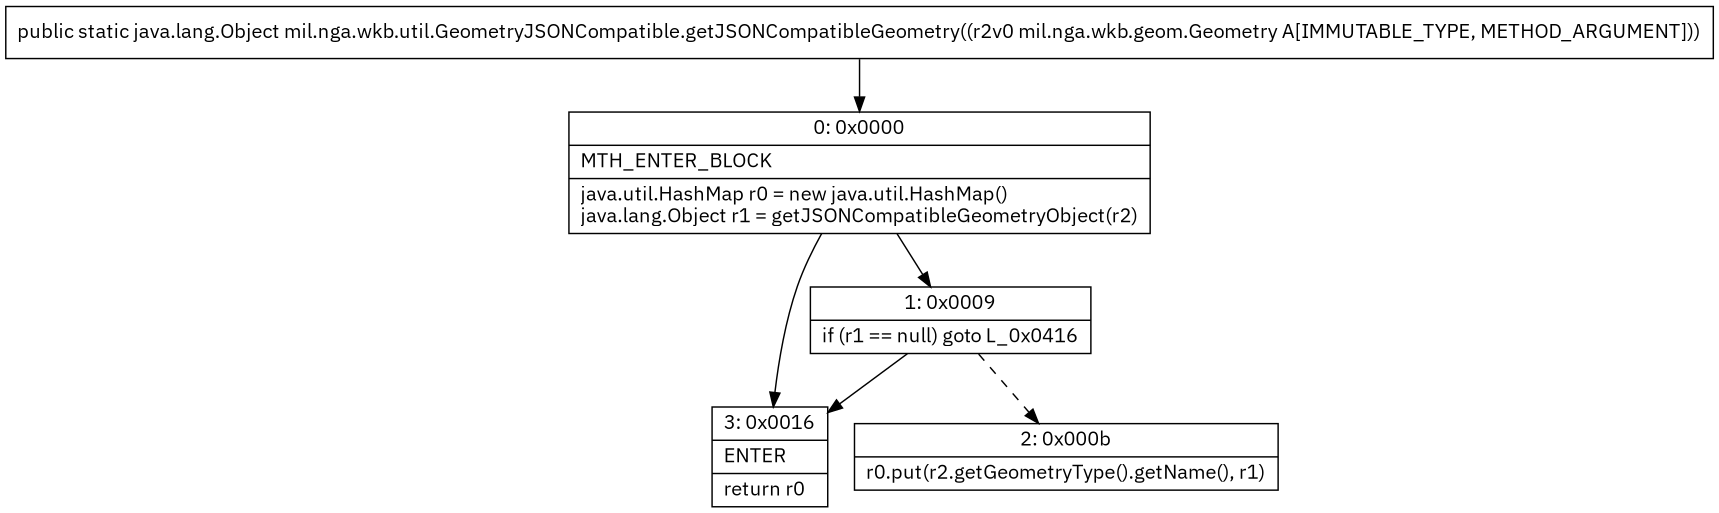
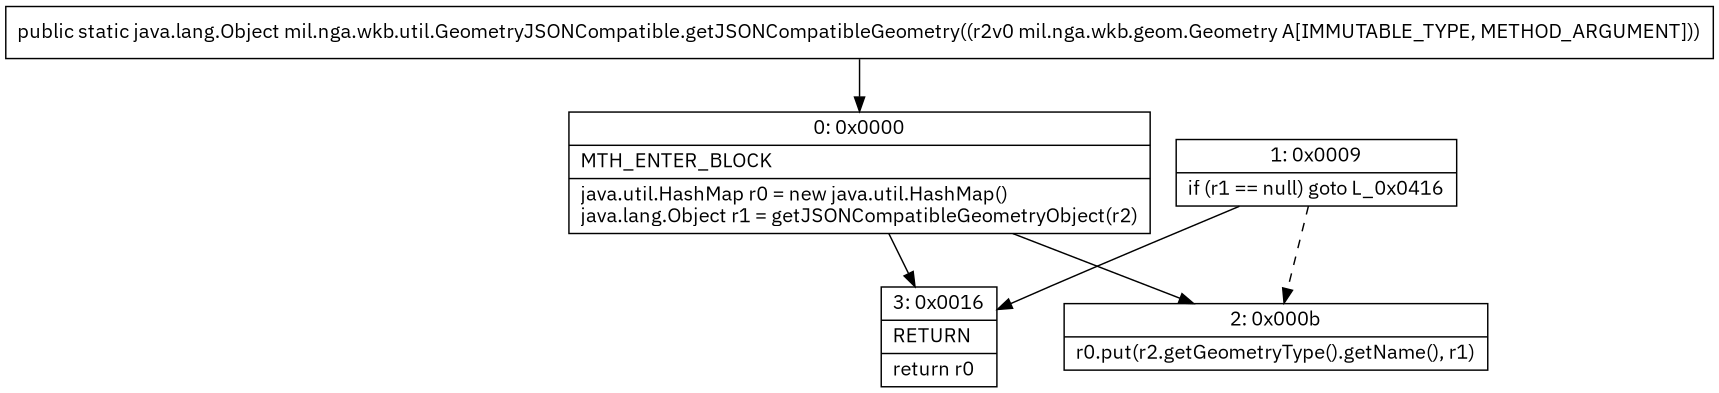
edge "0: 0x0000" -> "1: 0x0009": now "0: 0x0000" -> "2: 0x000b"
node "3: 0x0016": text "ENTER" -> "RETURN"
